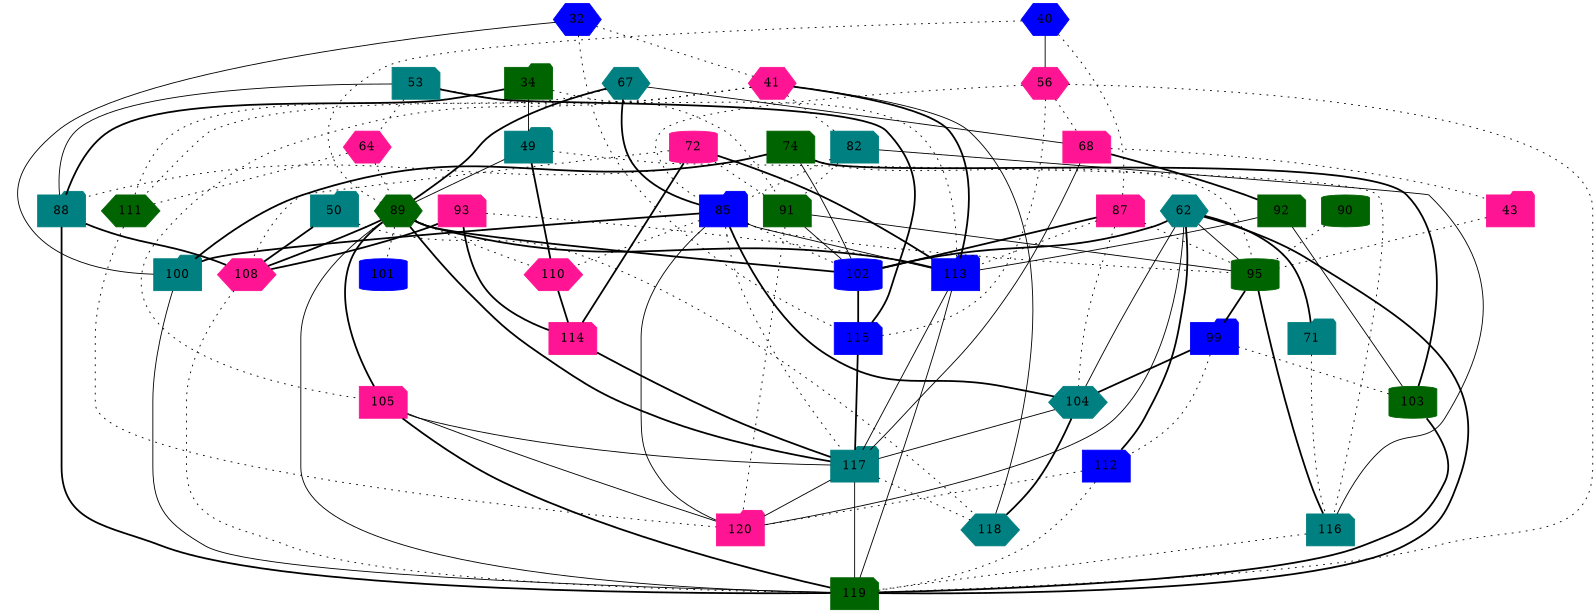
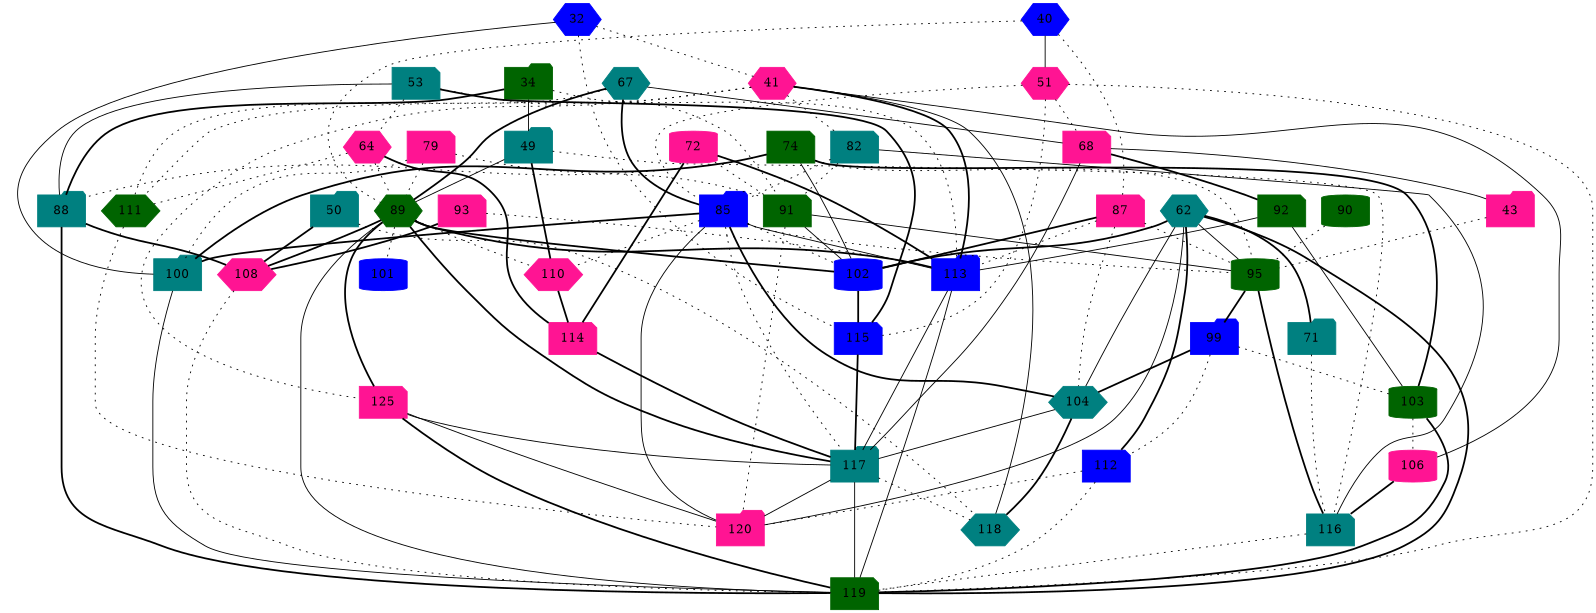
node "56": label "56" -> "51"
node "79": added
edge "68" -- "43": style dotted -> solid
edge "72" -- "108": removed
edge "93" -- "114": now "64" -- "114"
node "105": label "105" -> "125"
node "106": added
